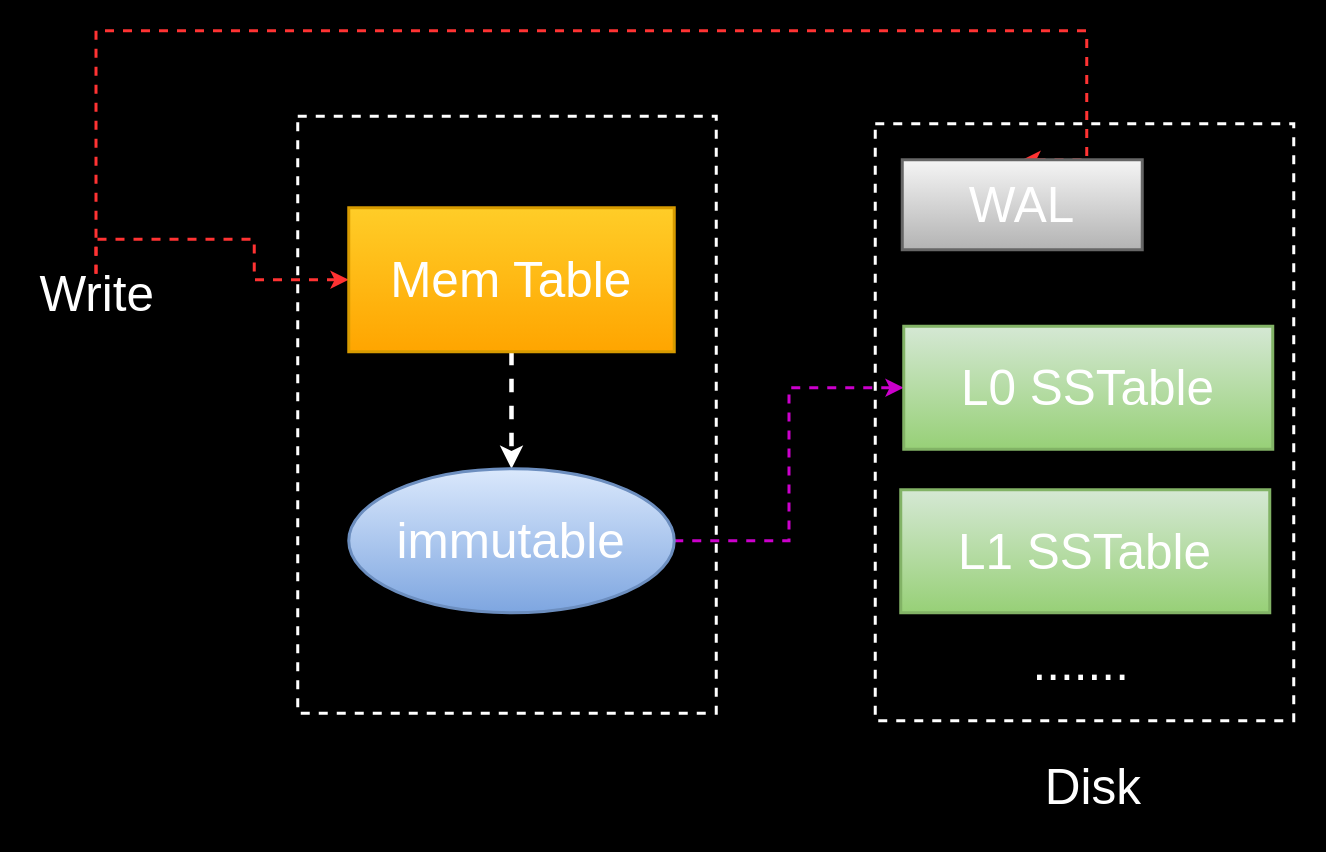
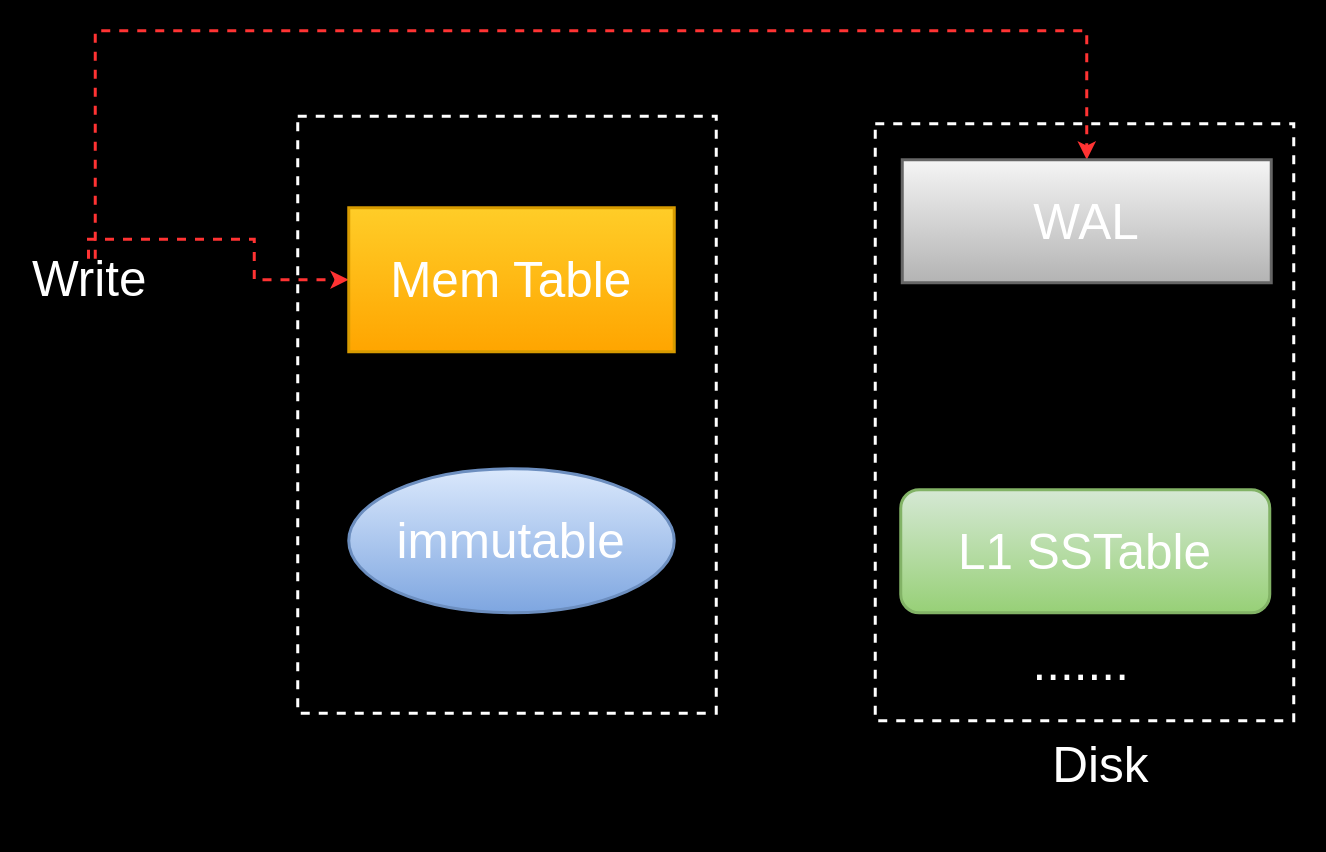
node "WAL": size 240x90 -> 369x123
node "Write": moved (96, 293) -> (89, 278)
node "L0 SSTable": removed
edge "Mem Table" -> "immutable": removed
edge "immutable" -> "L0 SSTable": removed
node "L1 SSTable": shape rectangle -> rounded rectangle
node "Disk": moved (1093, 787) -> (1100, 764)
